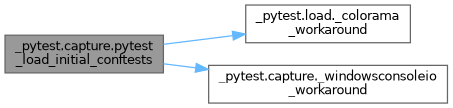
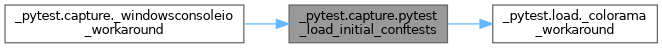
edge "_pytest.capture.pytest _load_initial_conftests" -> "_pytest.capture._windowsconsoleio _workaround": reversed
